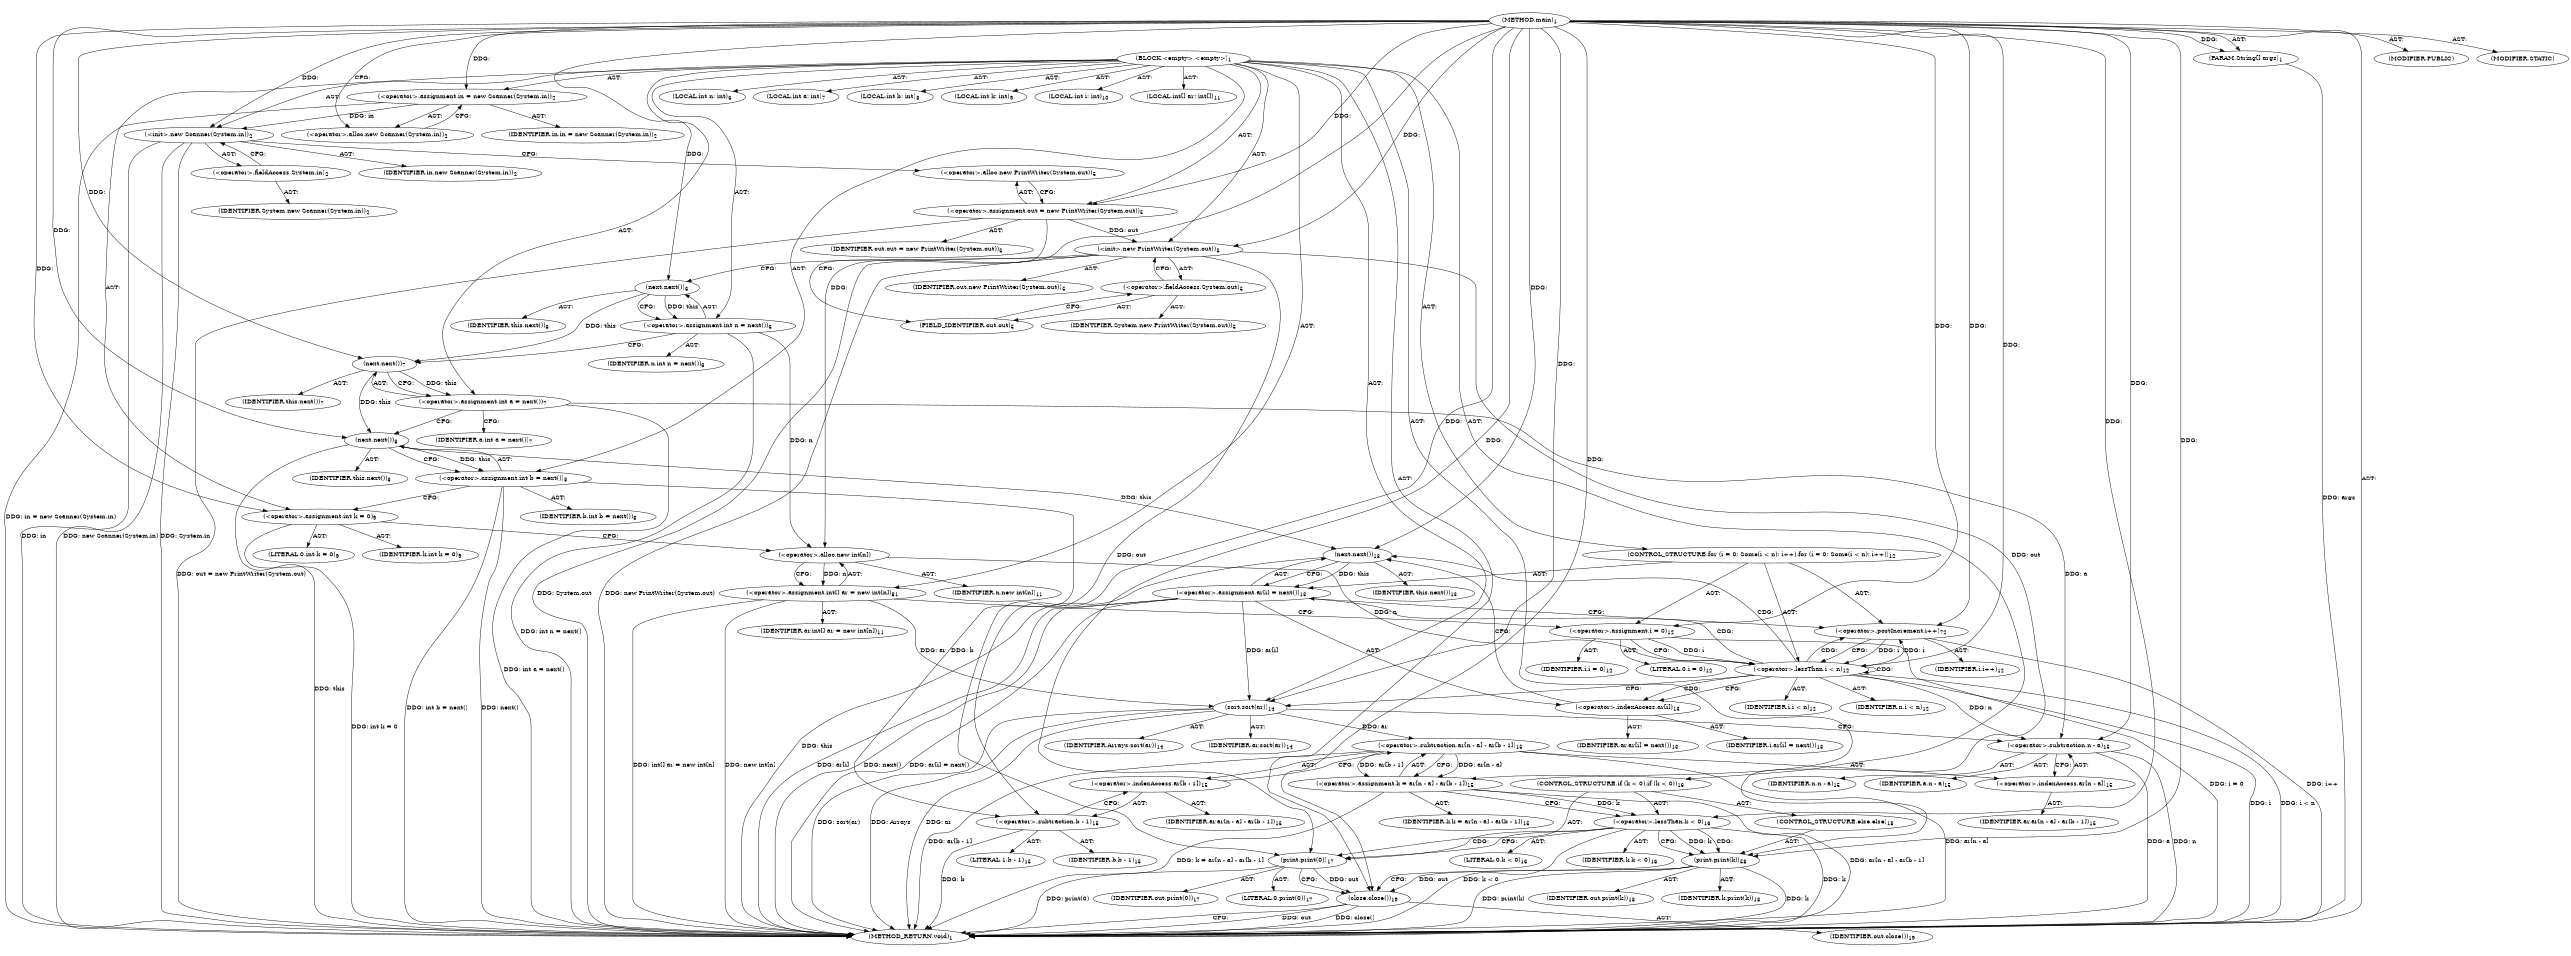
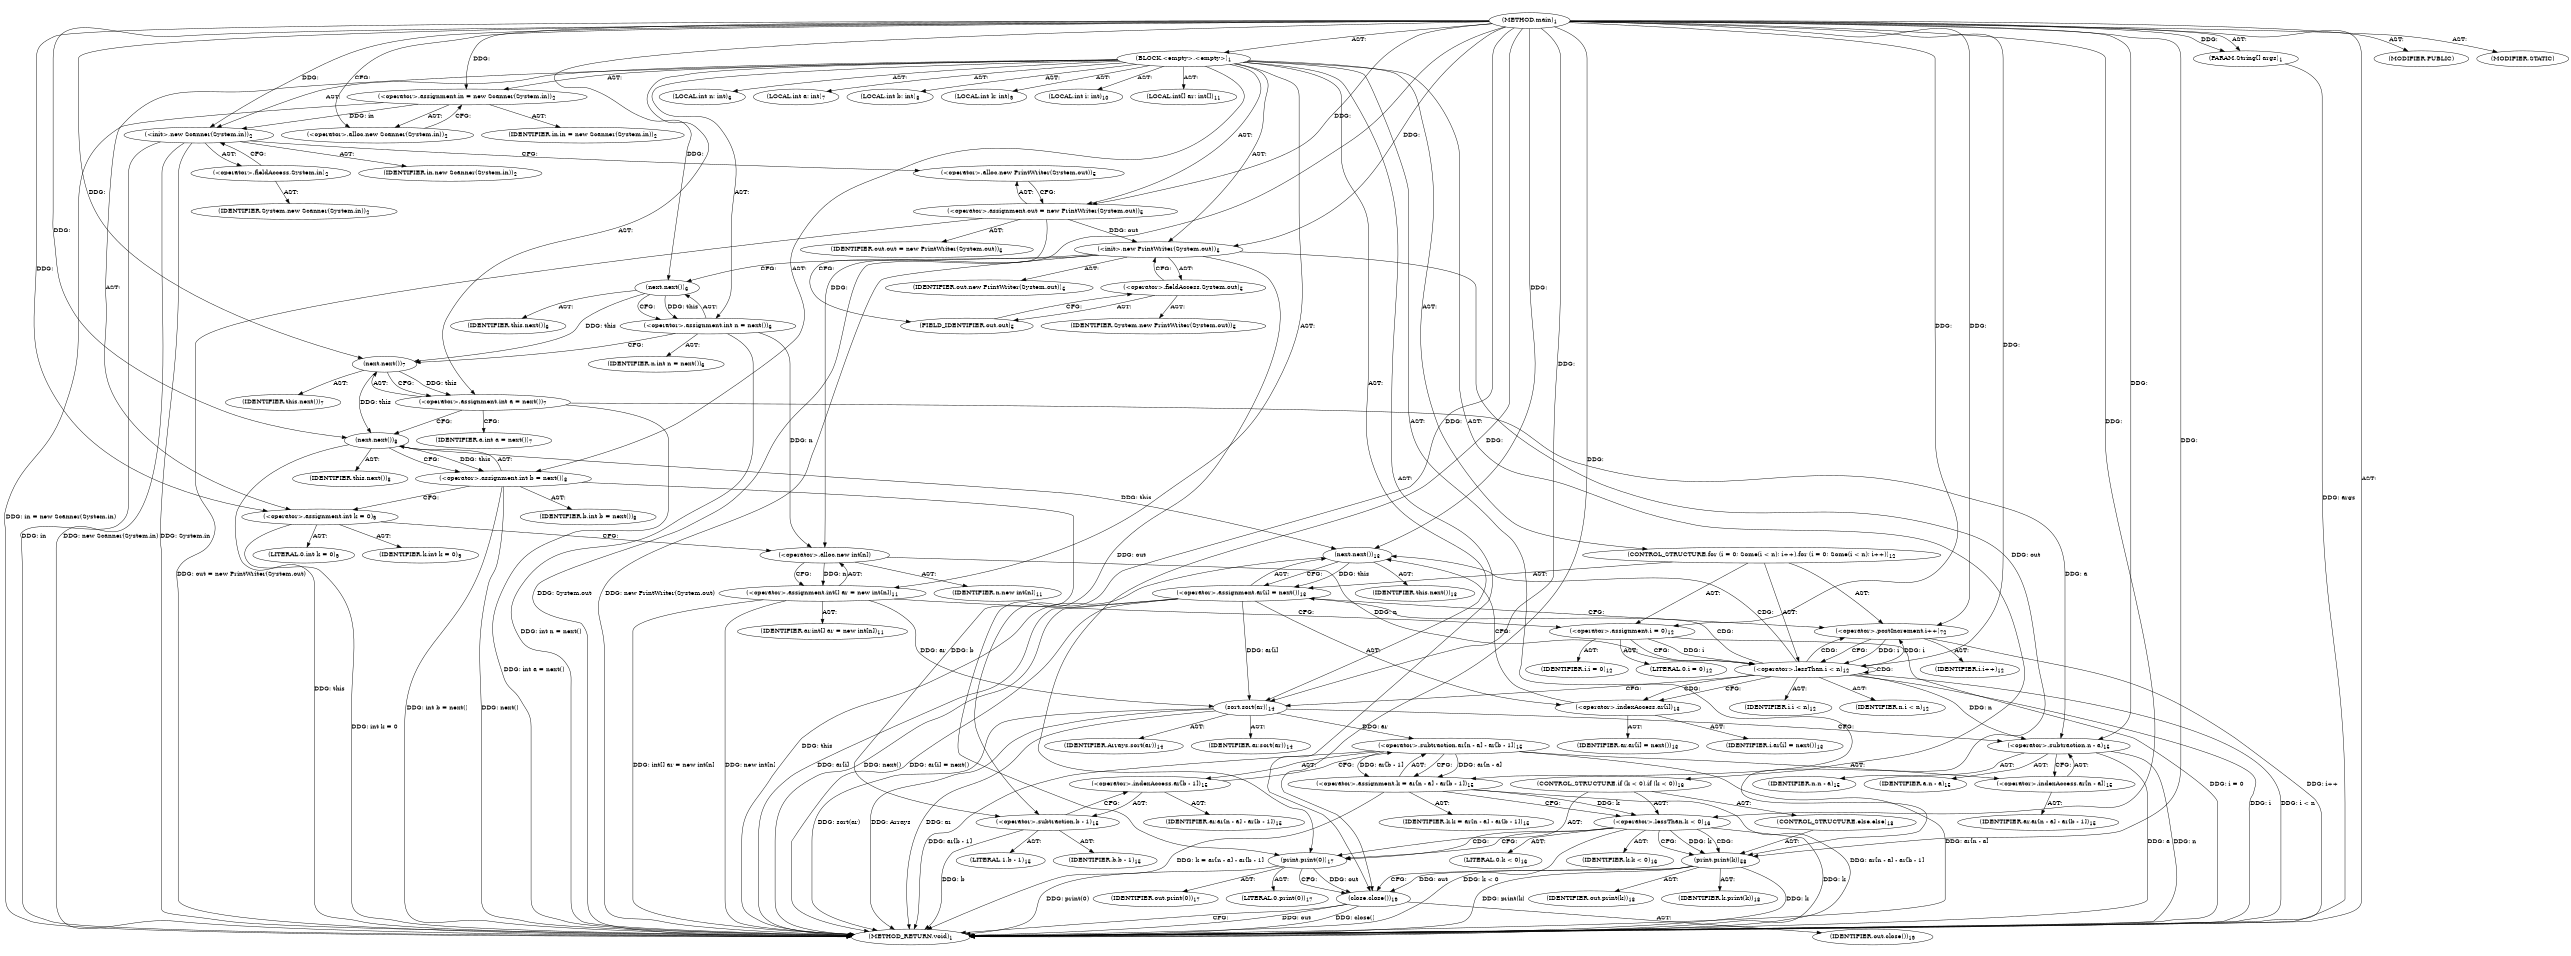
edge "(METHOD,main)" -> "(BLOCK,<empty>,<empty>)": added, label "AST:"
node "(<operator>.assignment,int[] ar = new int[n])": text "81" -> "11"
